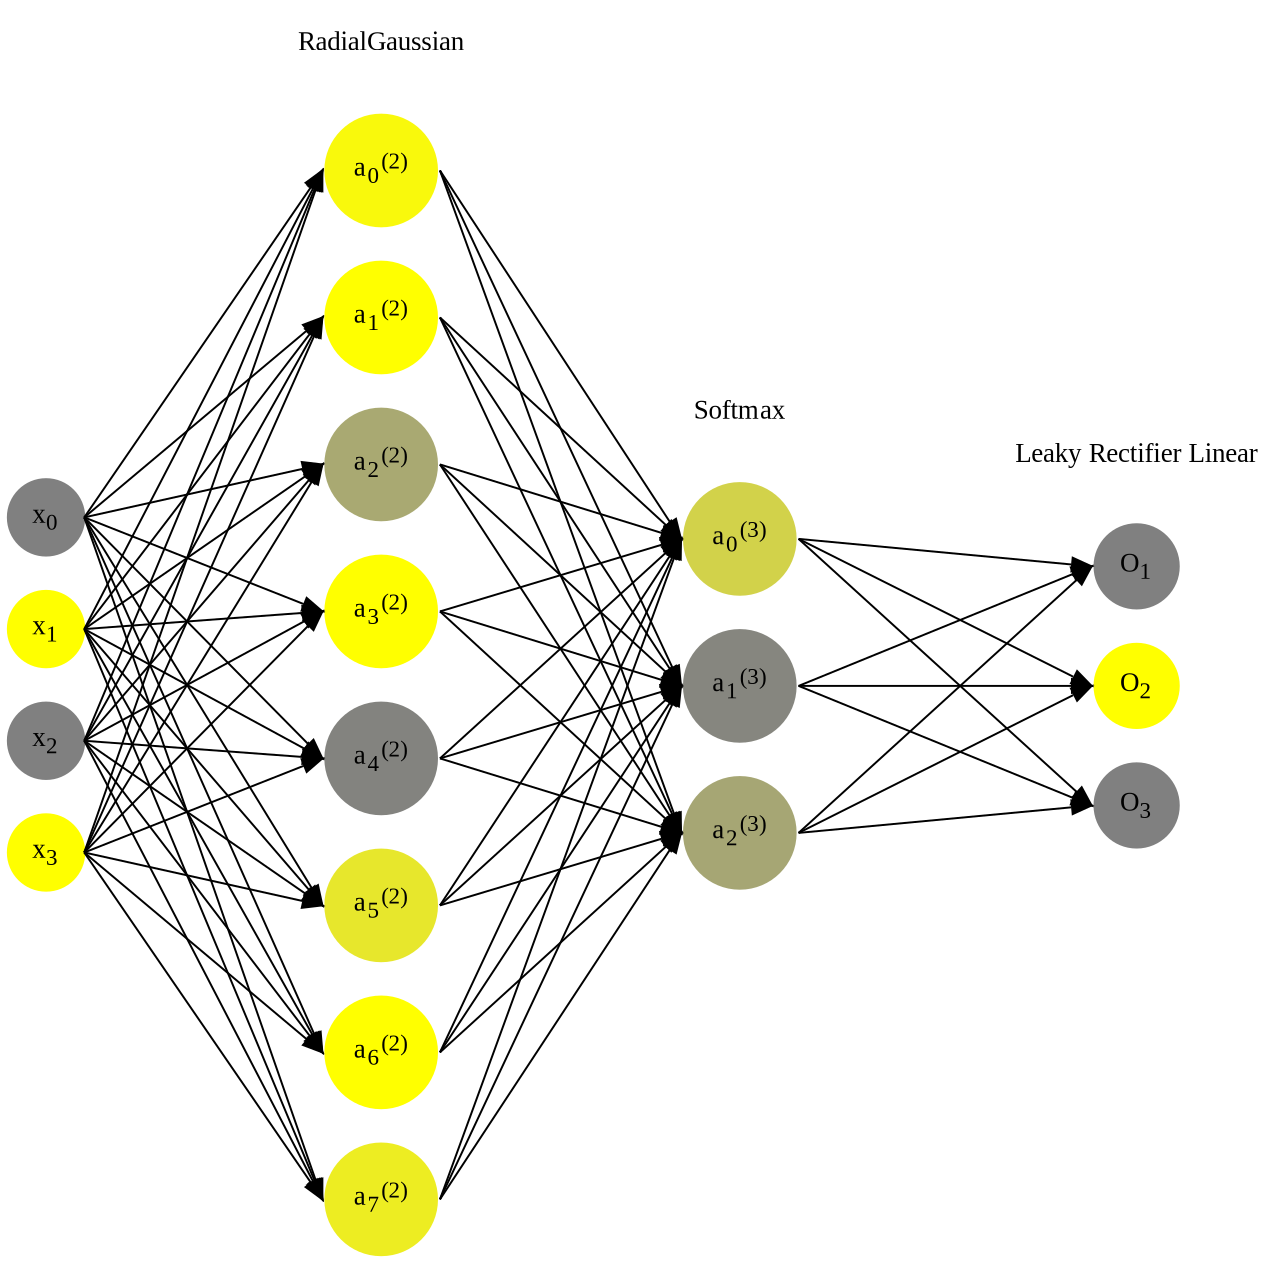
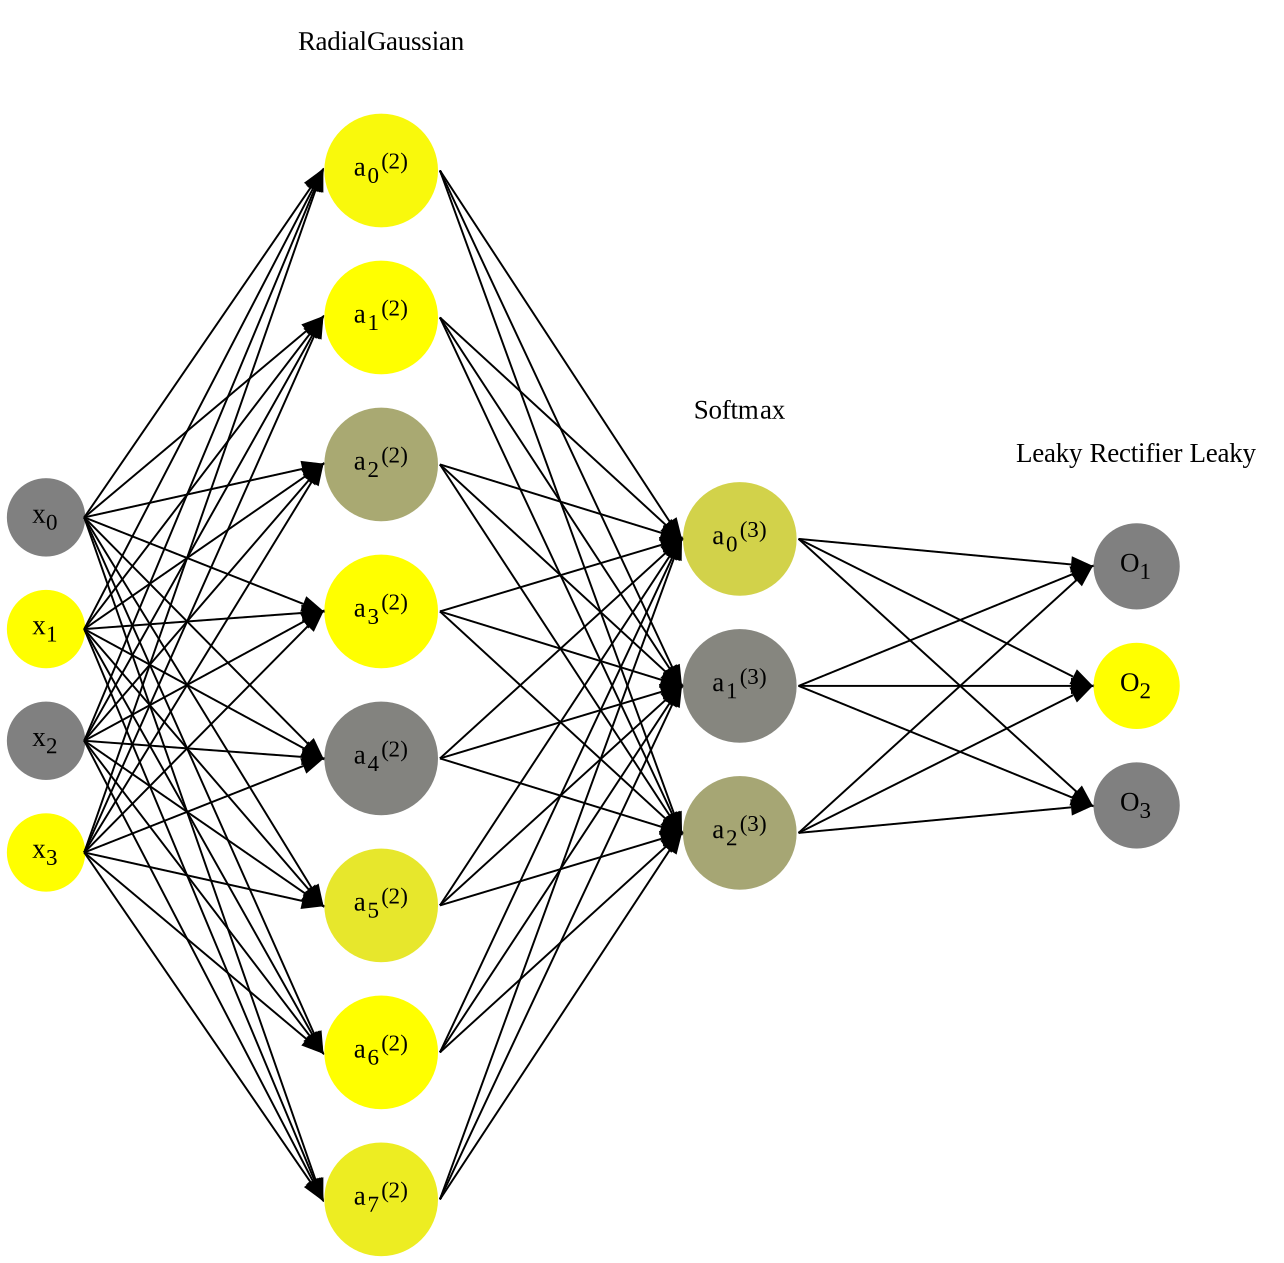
node "Leaky Rectifier Linear": label "Leaky Rectifier Linear" -> "Leaky Rectifier Leaky"
